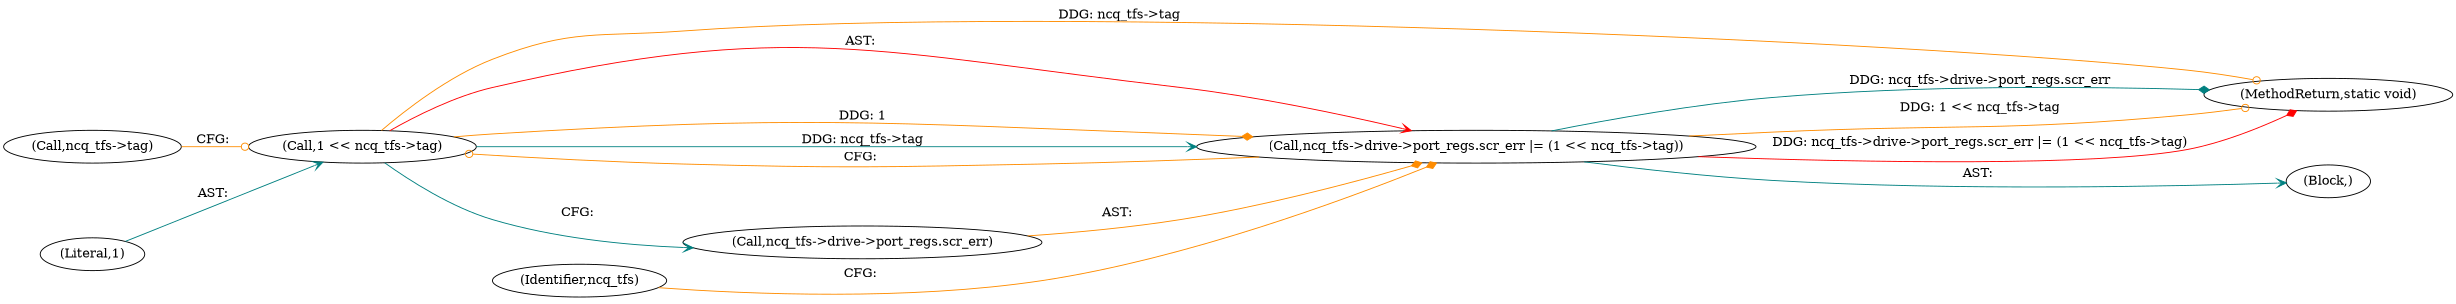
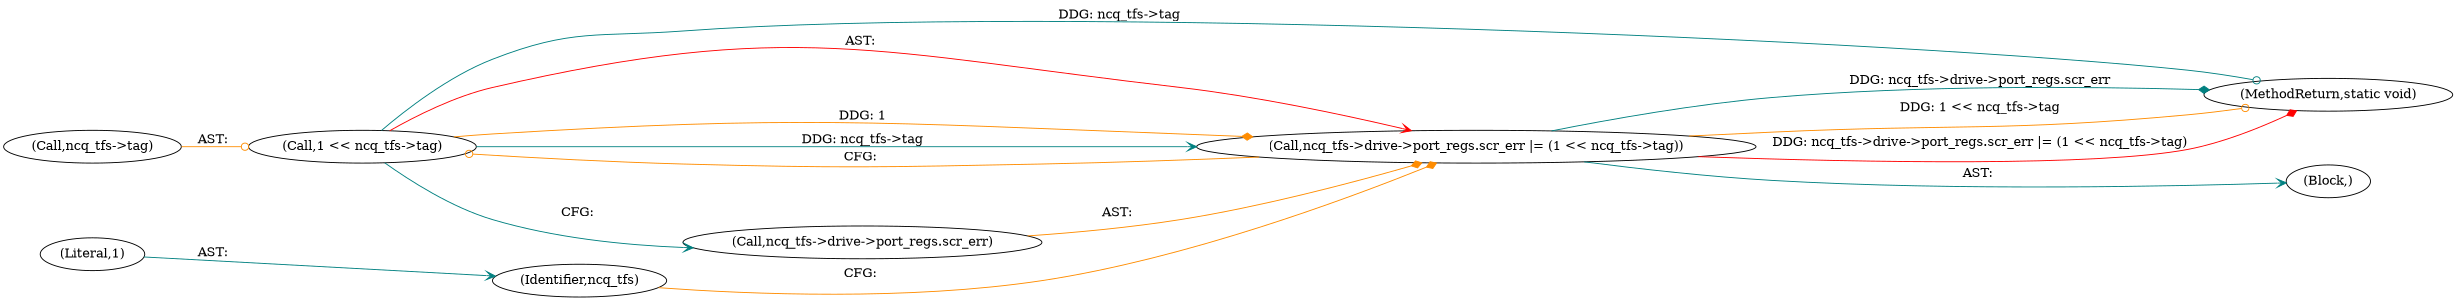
edge "(Call,1 << ncq_tfs->tag)" -> "(MethodReturn,static void)": color darkorange -> teal
edge "(Call,ncq_tfs->tag)" -> "(Call,1 << ncq_tfs->tag)": label "CFG: " -> "AST: "
edge "(Literal,1)" -> "(Call,1 << ncq_tfs->tag)": now "(Literal,1)" -> "(Identifier,ncq_tfs)"
